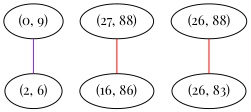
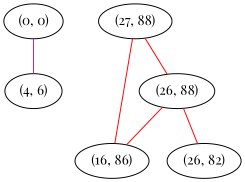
node "(0, 9)": label "(0, 9)" -> "(0, 0)"
edge "(27, 88)" -- "(26, 88)": added
node "(2, 6)": label "(2, 6)" -> "(4, 6)"
node "(26, 83)": label "(26, 83)" -> "(26, 82)"
edge "(26, 88)" -- "(16, 86)": added
